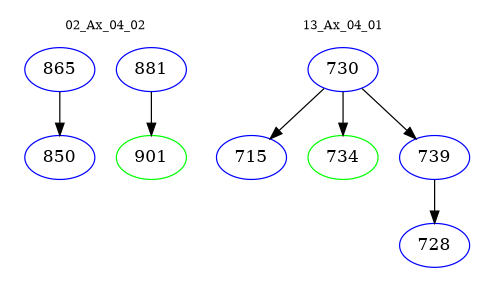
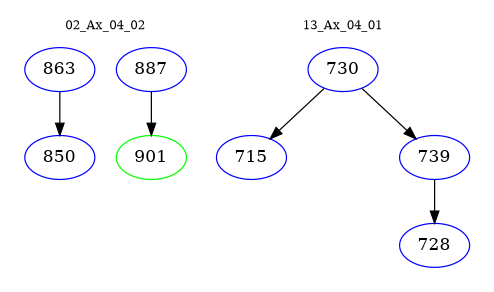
node "865": label "865" -> "863"
node "881": label "881" -> "887"
node "734": removed
